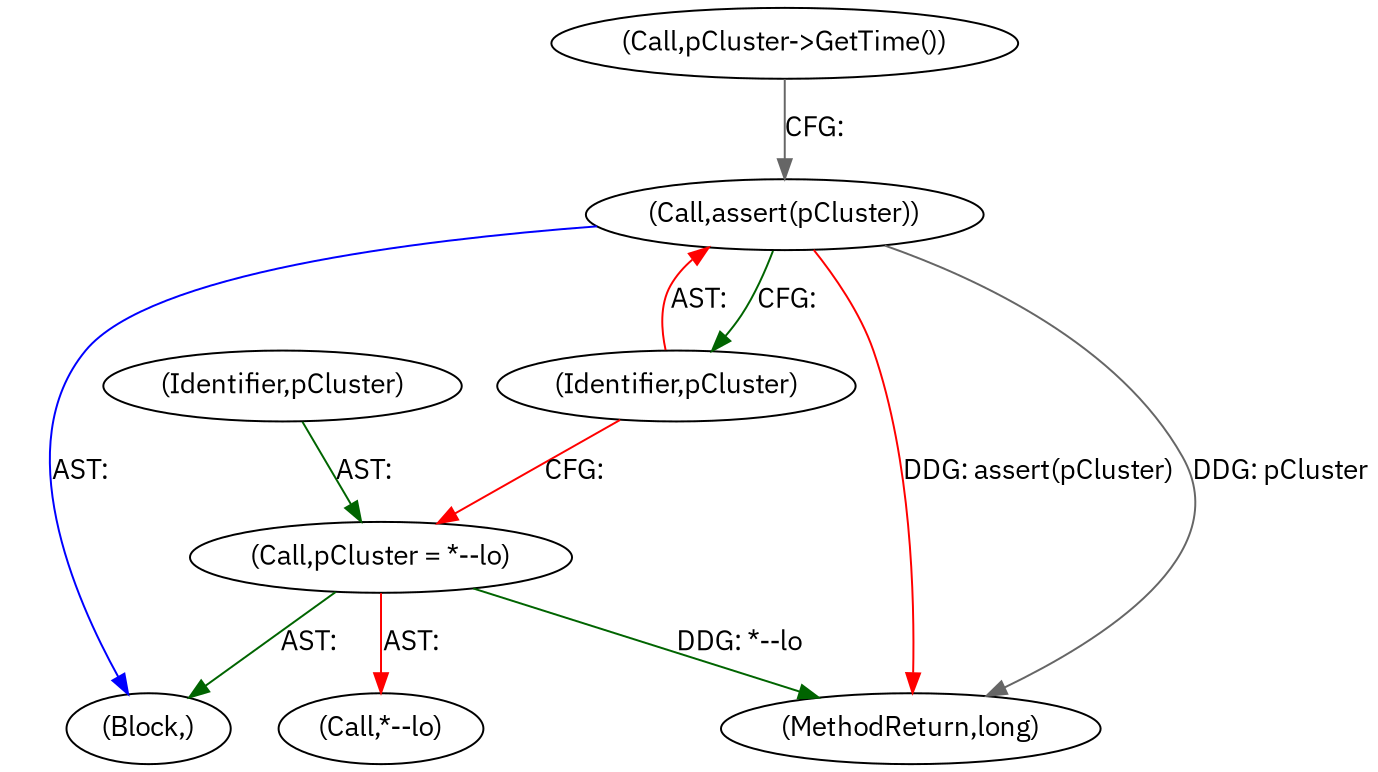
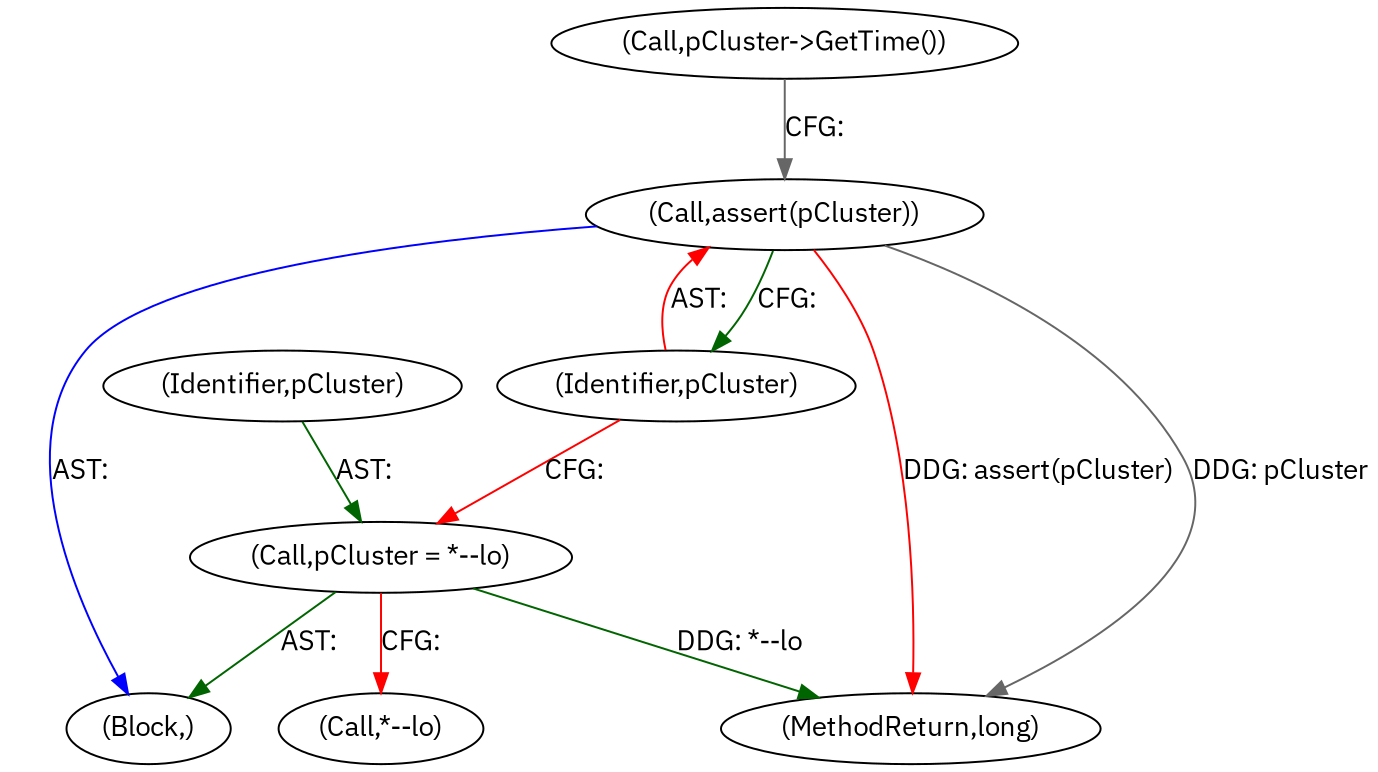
edge "(Call,pCluster = *--lo)" -> "(Call,*--lo)": label "AST: " -> "CFG: "
